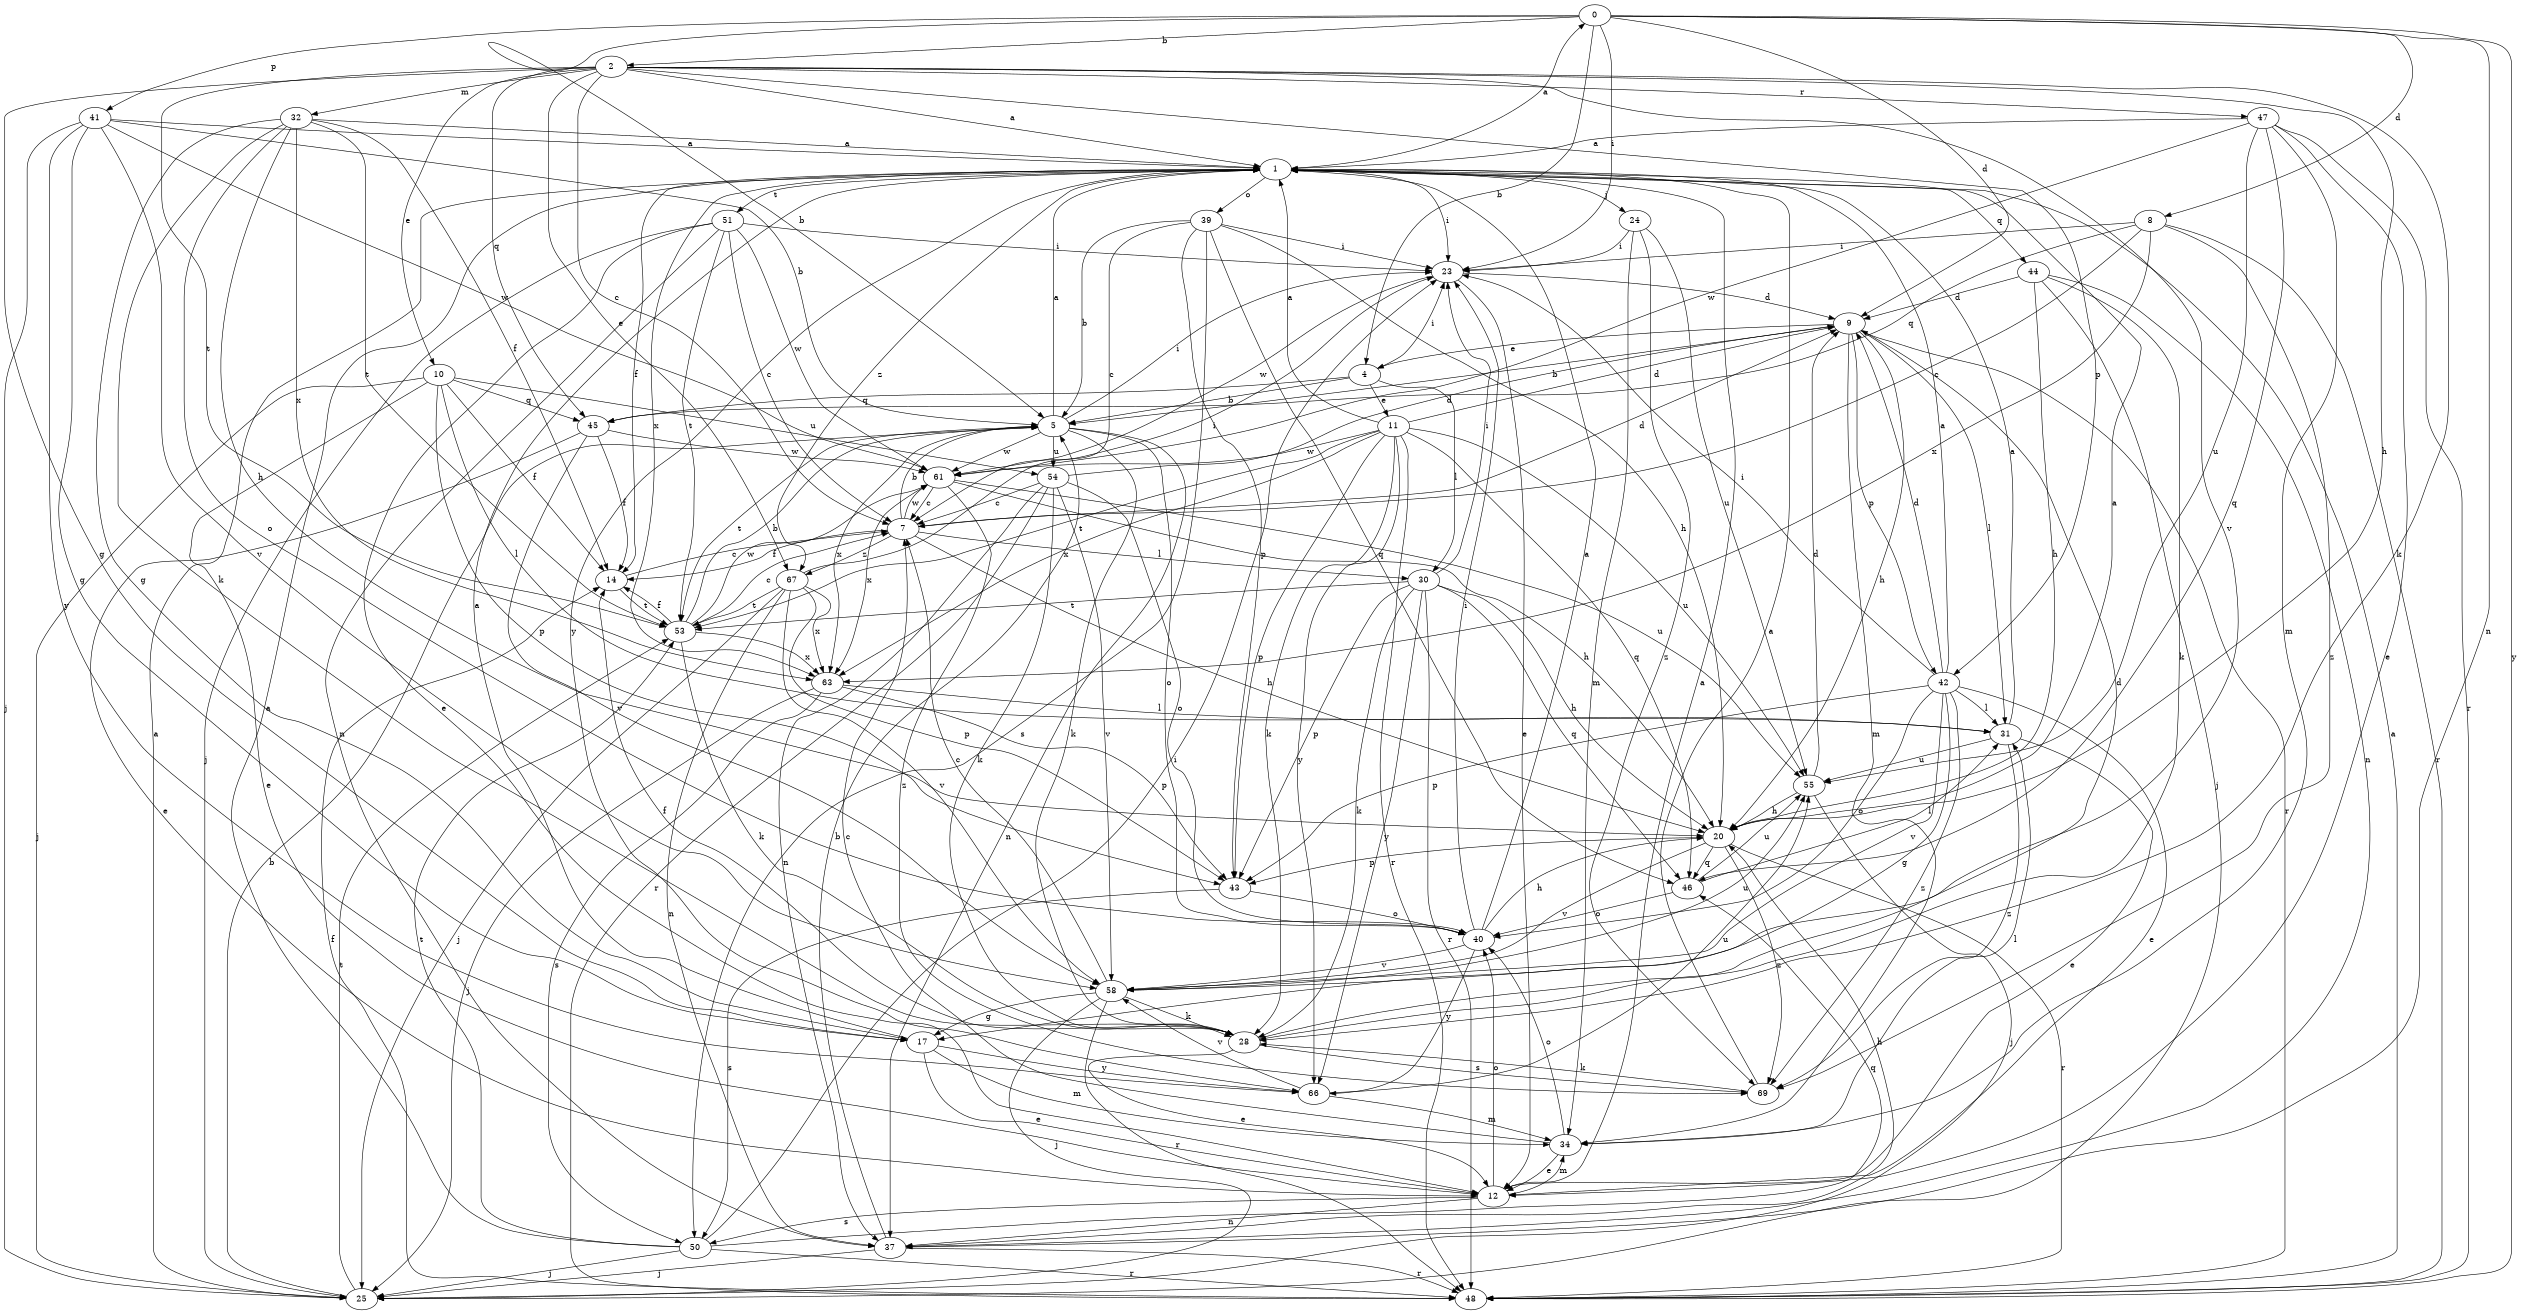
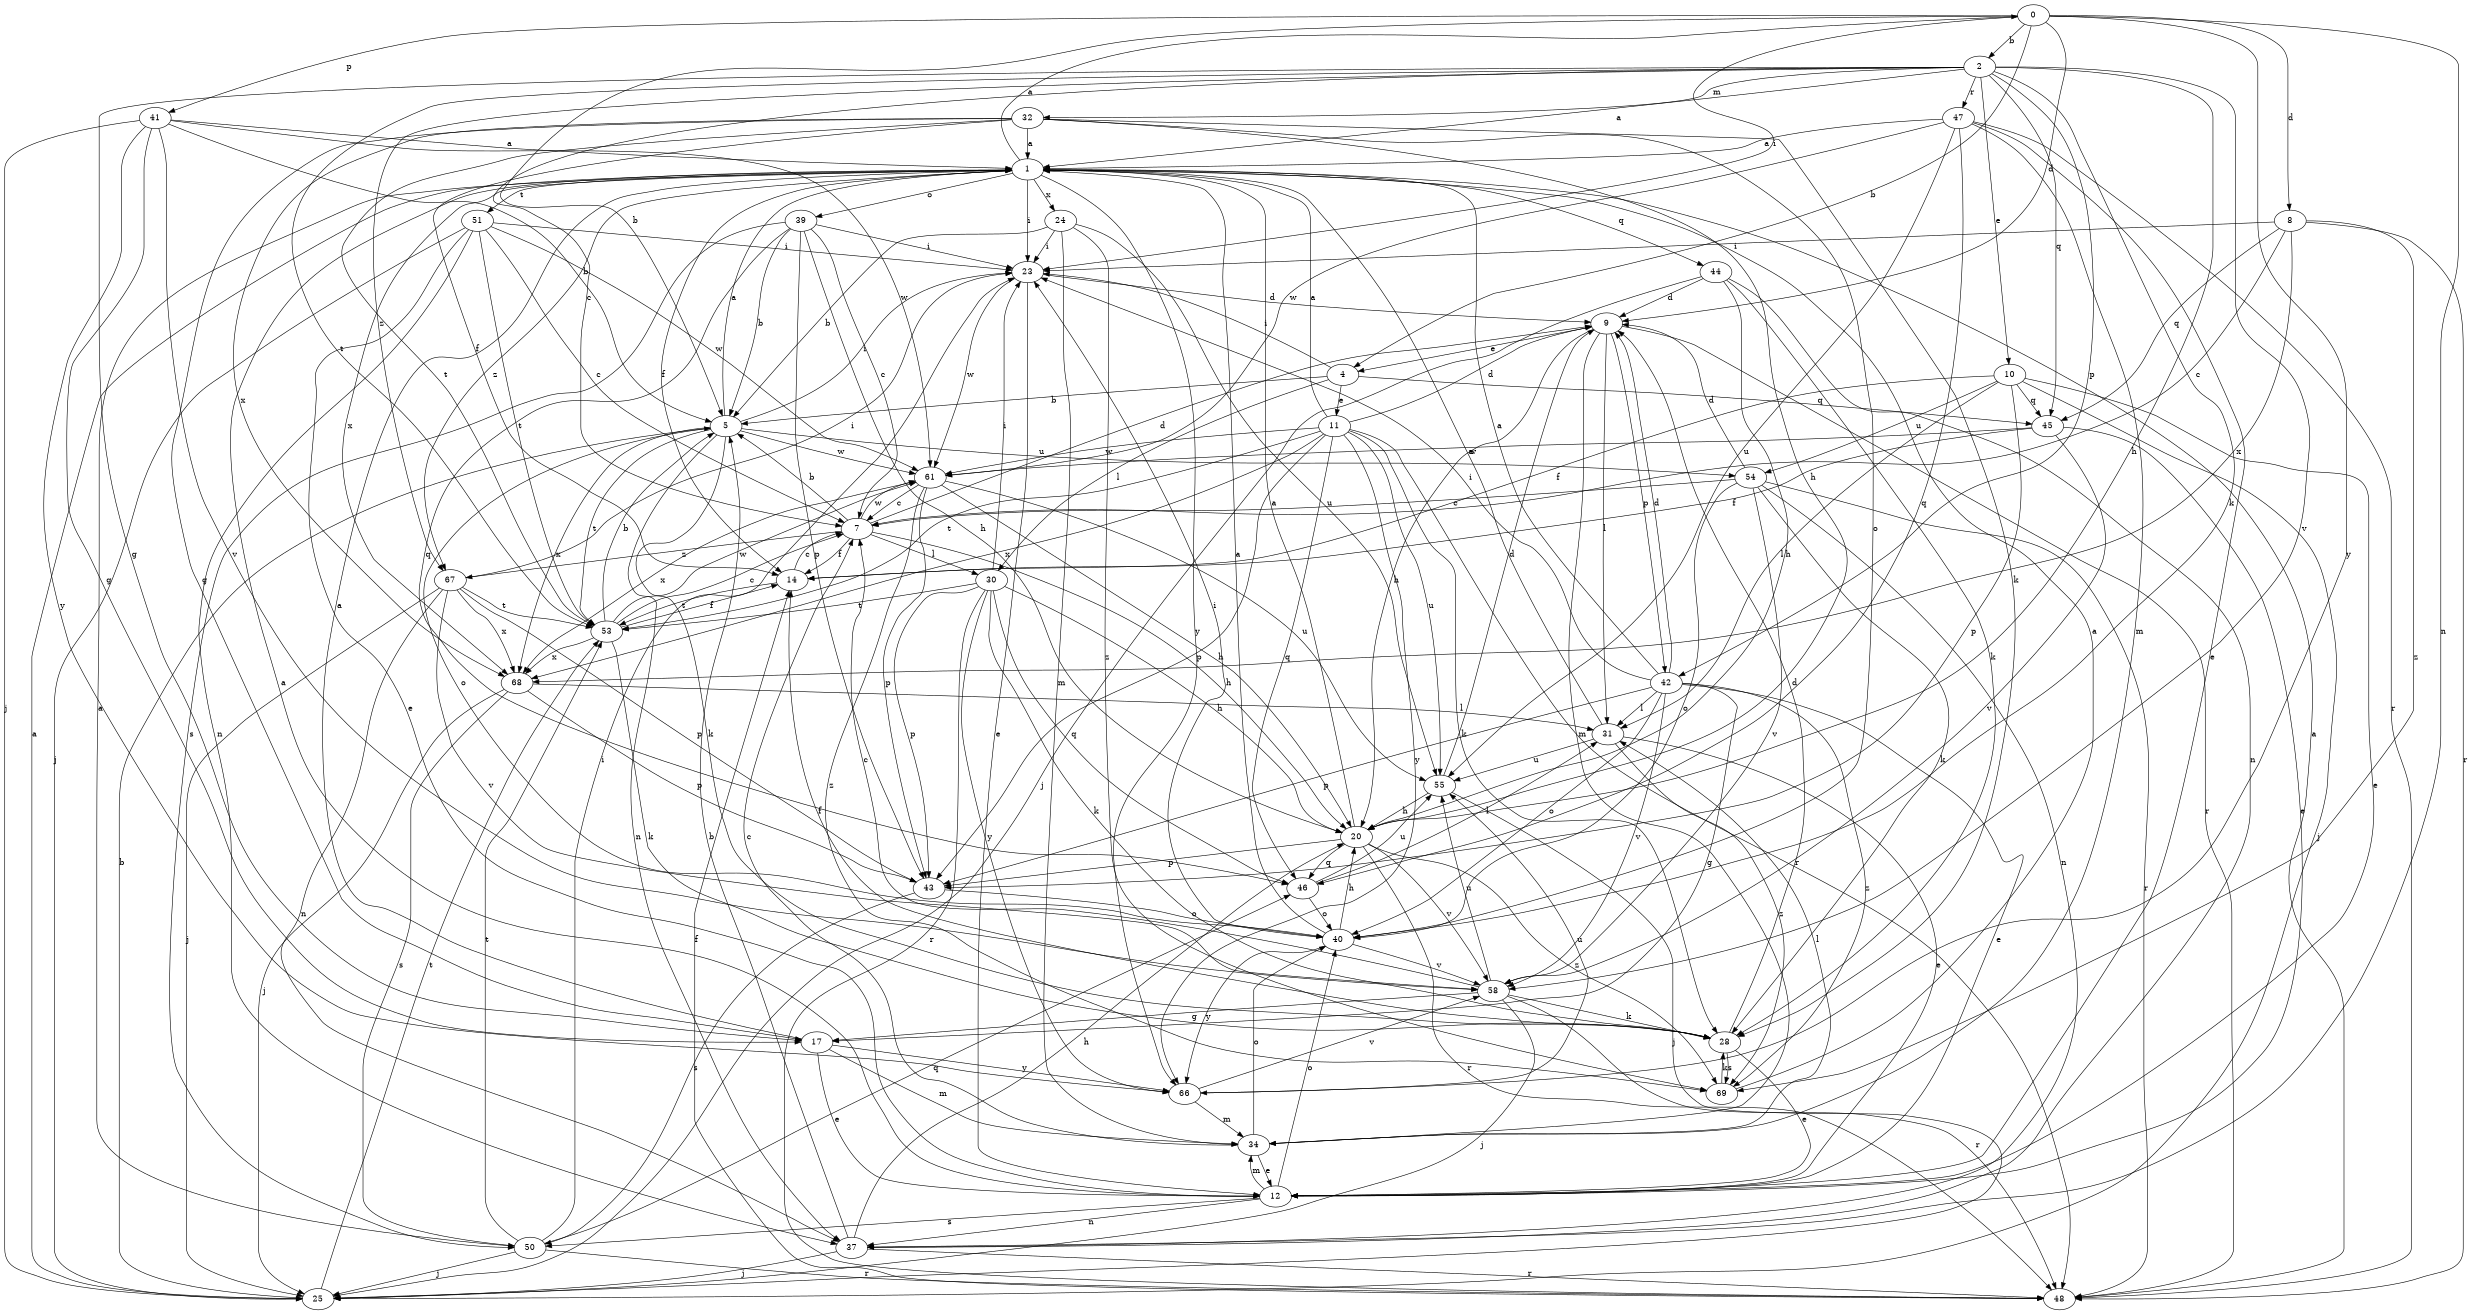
edge "2" -> "28": now "2" -> "40"
edge "1" -> "24": label "j" -> "x"
edge "2" -> "67": label "e" -> "z"
edge "9" -> "5": now "24" -> "5"
edge "61" -> "43": added, label "p"
node "63": label "63" -> "68"
edge "0" -> "48": now "0" -> "66"
